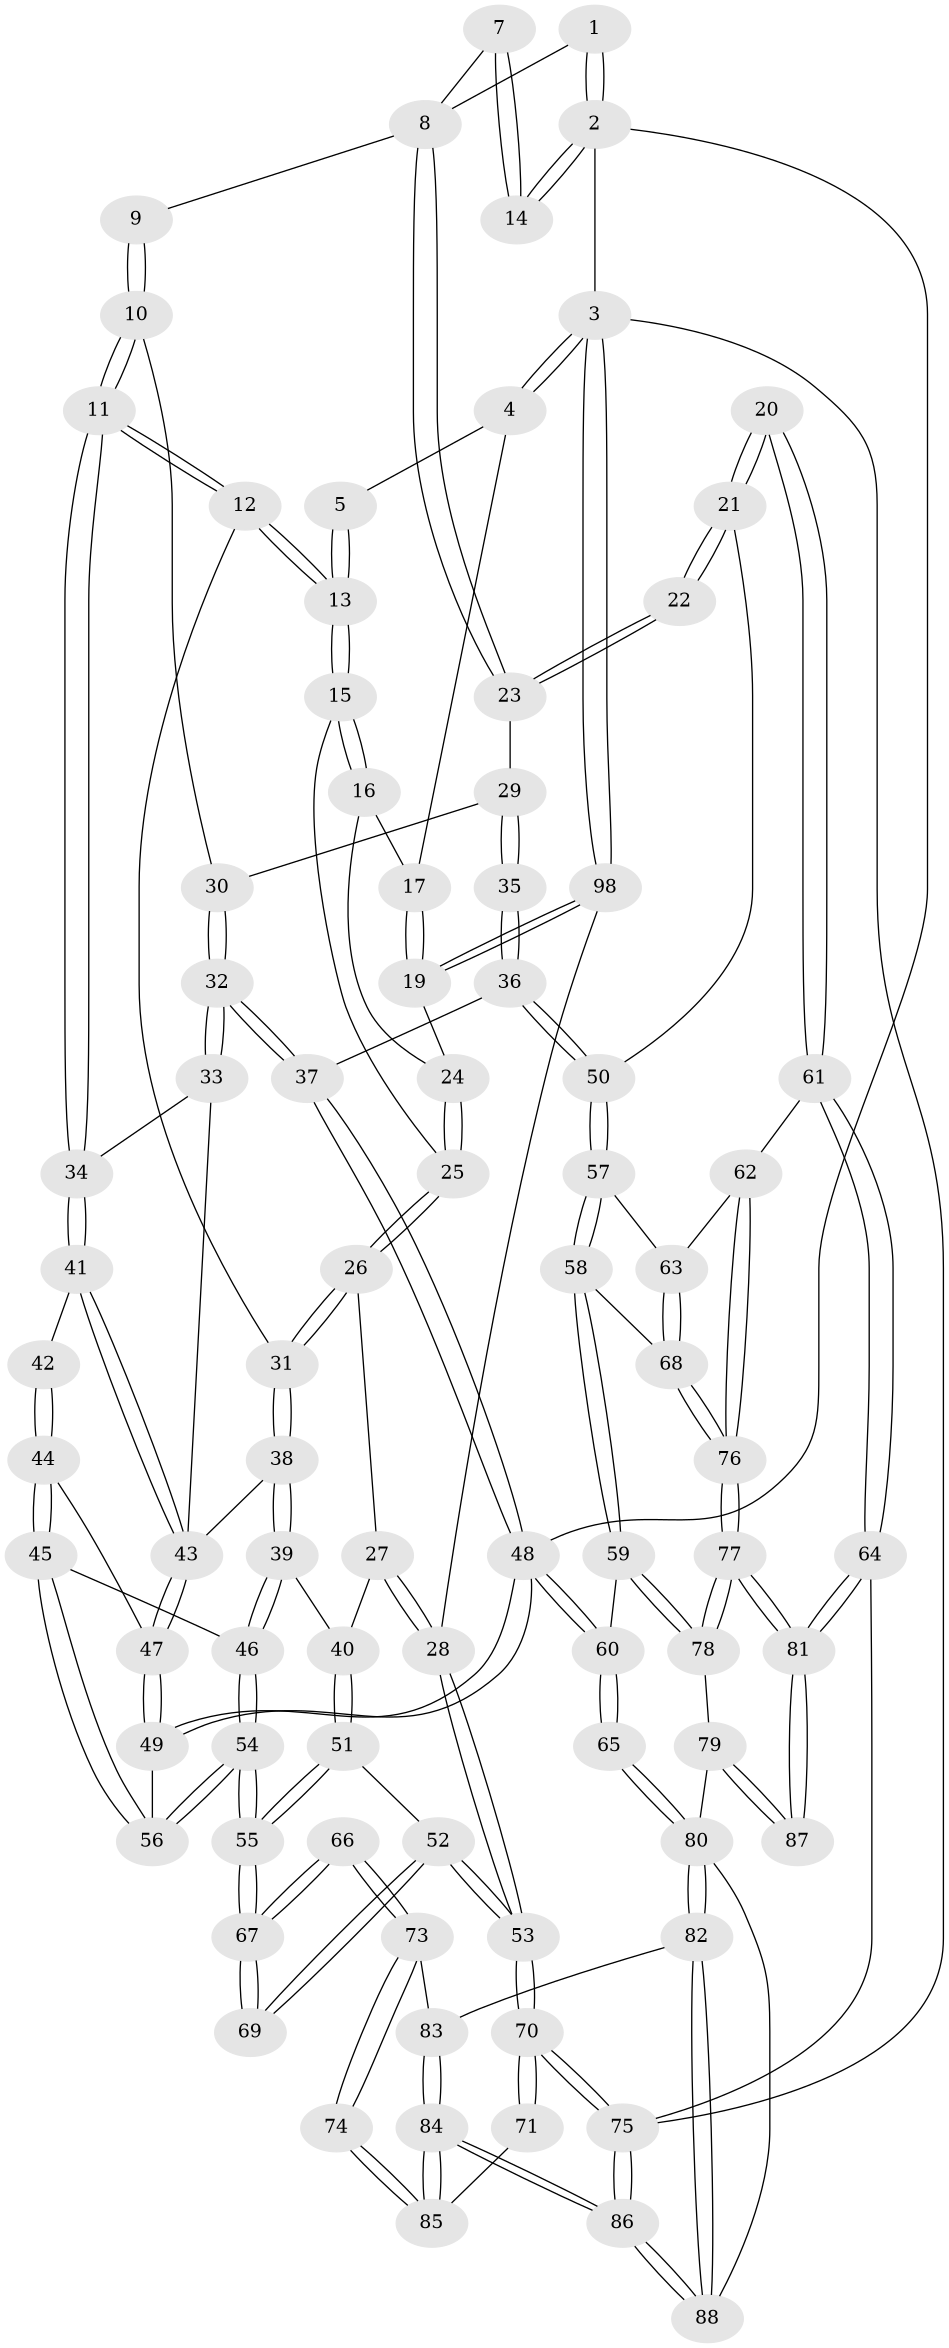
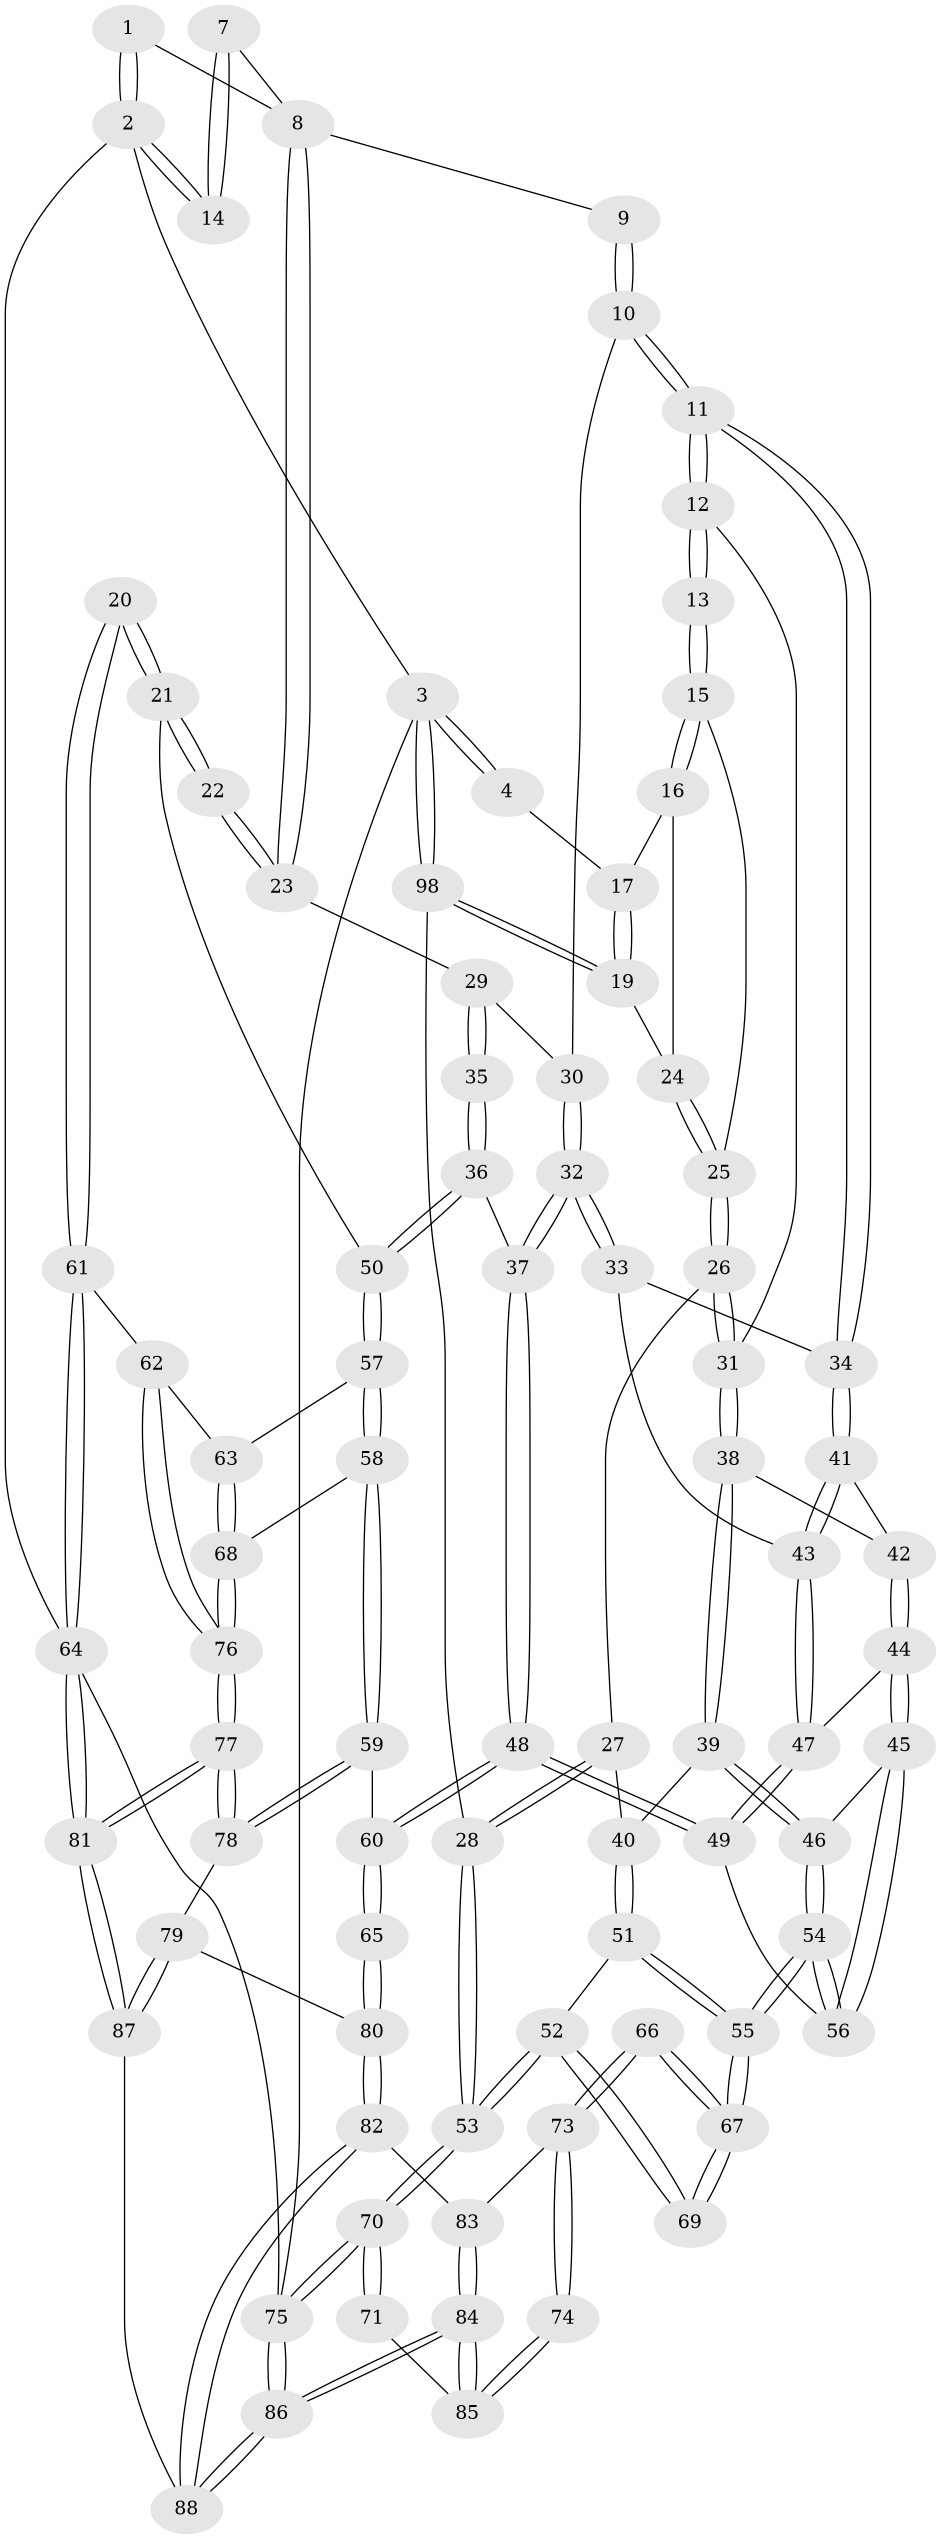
node "5": removed
edge "2" -- "48": now "2" -- "64"
edge "38" -- "43": now "38" -- "42"
edge "80" -- "88": now "87" -- "88"
